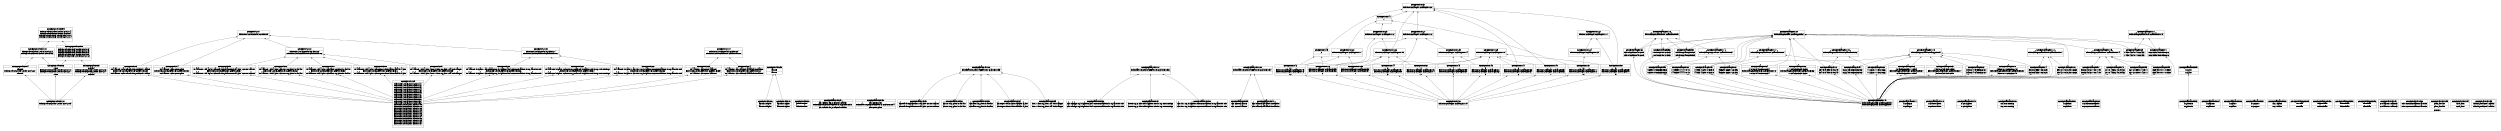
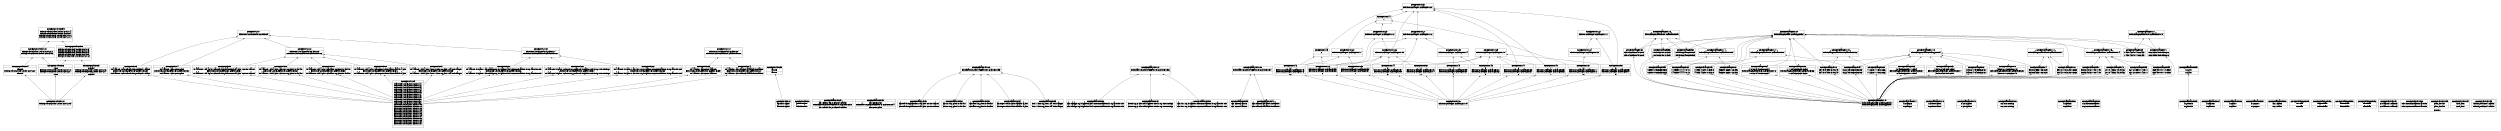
node "Concept_changes_114": text "exist_changes2products(C_filenames_83)" -> "exist_changes2filenames(C_filenames_83)"
edge "Concept_changes_75" -> "Concept_changes_117": now "Concept_changes_60" -> "Concept_changes_117"
node "Concept_roles_26": removed
